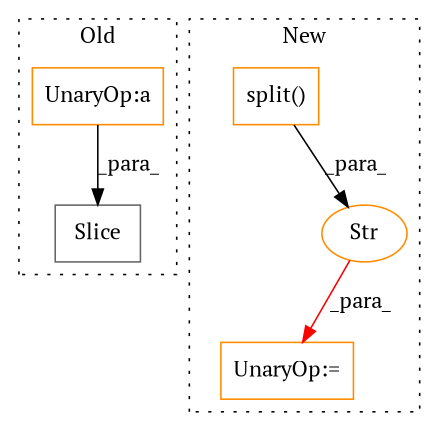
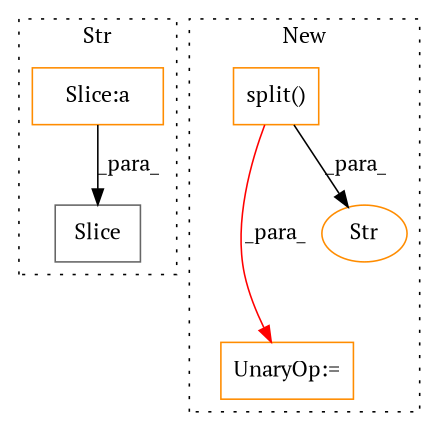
cluster "Old": label "Old" -> "Str"
node "UnaryOp:a": label "UnaryOp:a" -> "Slice:a"
edge "Str" -> "UnaryOp:=": now "split()" -> "UnaryOp:="
